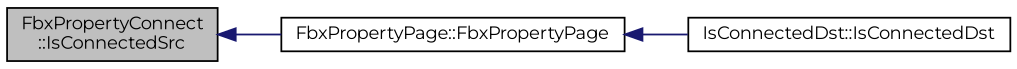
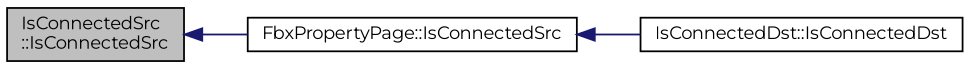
node "FbxPropertyConnect ::IsConnectedSrc": label "FbxPropertyConnect ::IsConnectedSrc" -> "IsConnectedSrc ::IsConnectedSrc"
node "FbxPropertyPage::FbxPropertyPage": label "FbxPropertyPage::FbxPropertyPage" -> "FbxPropertyPage::IsConnectedSrc"
